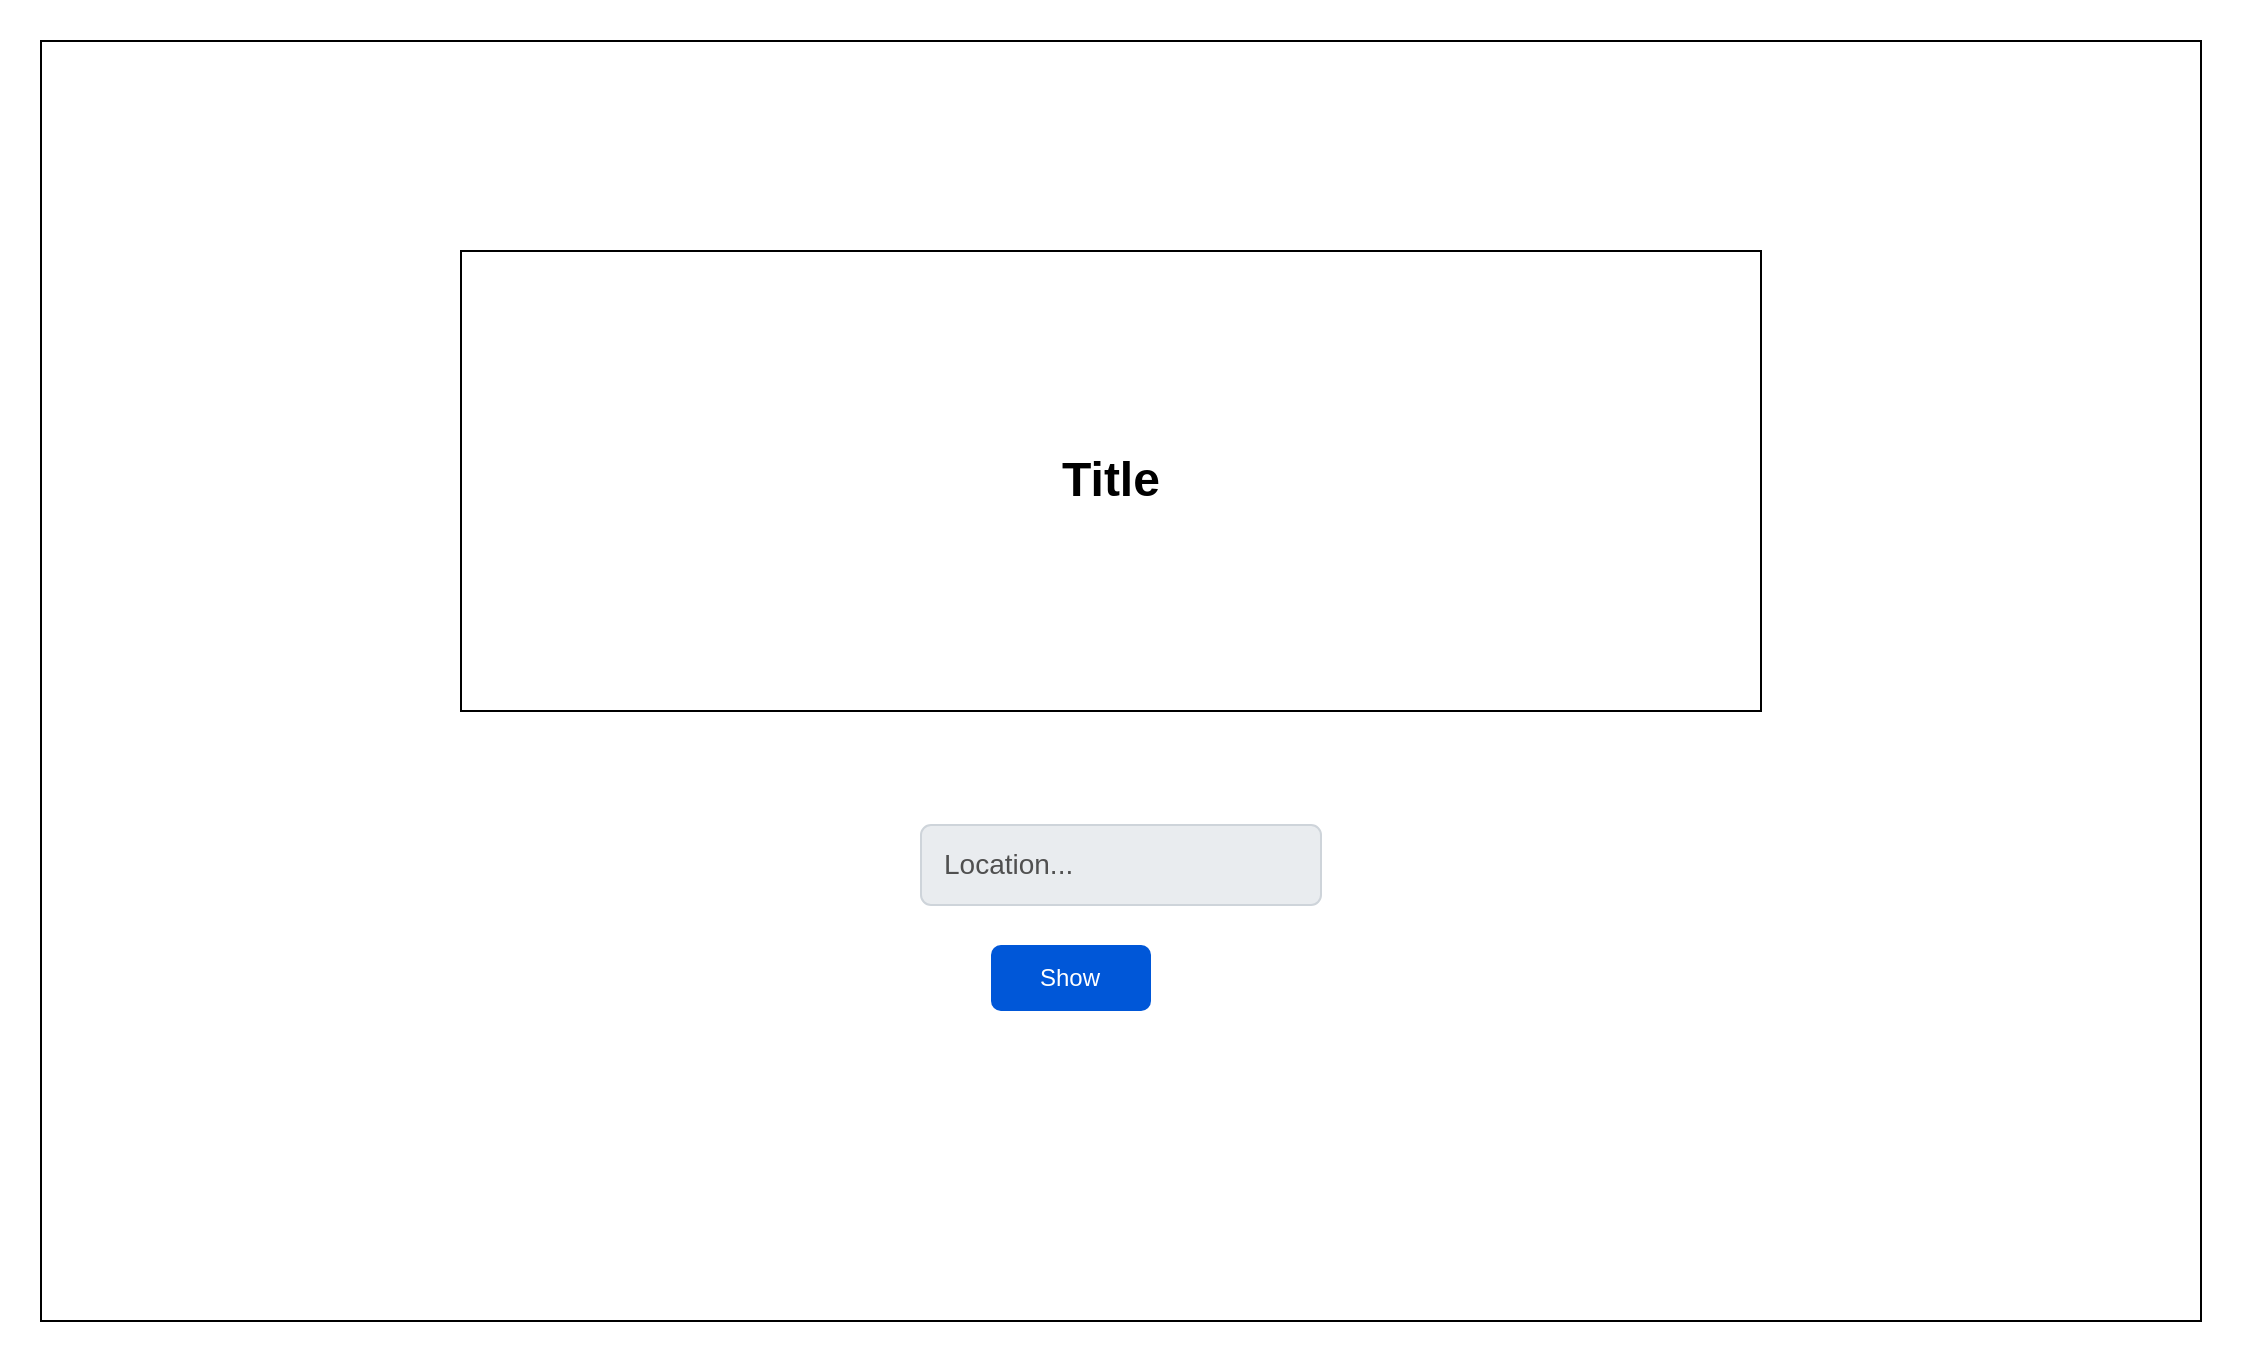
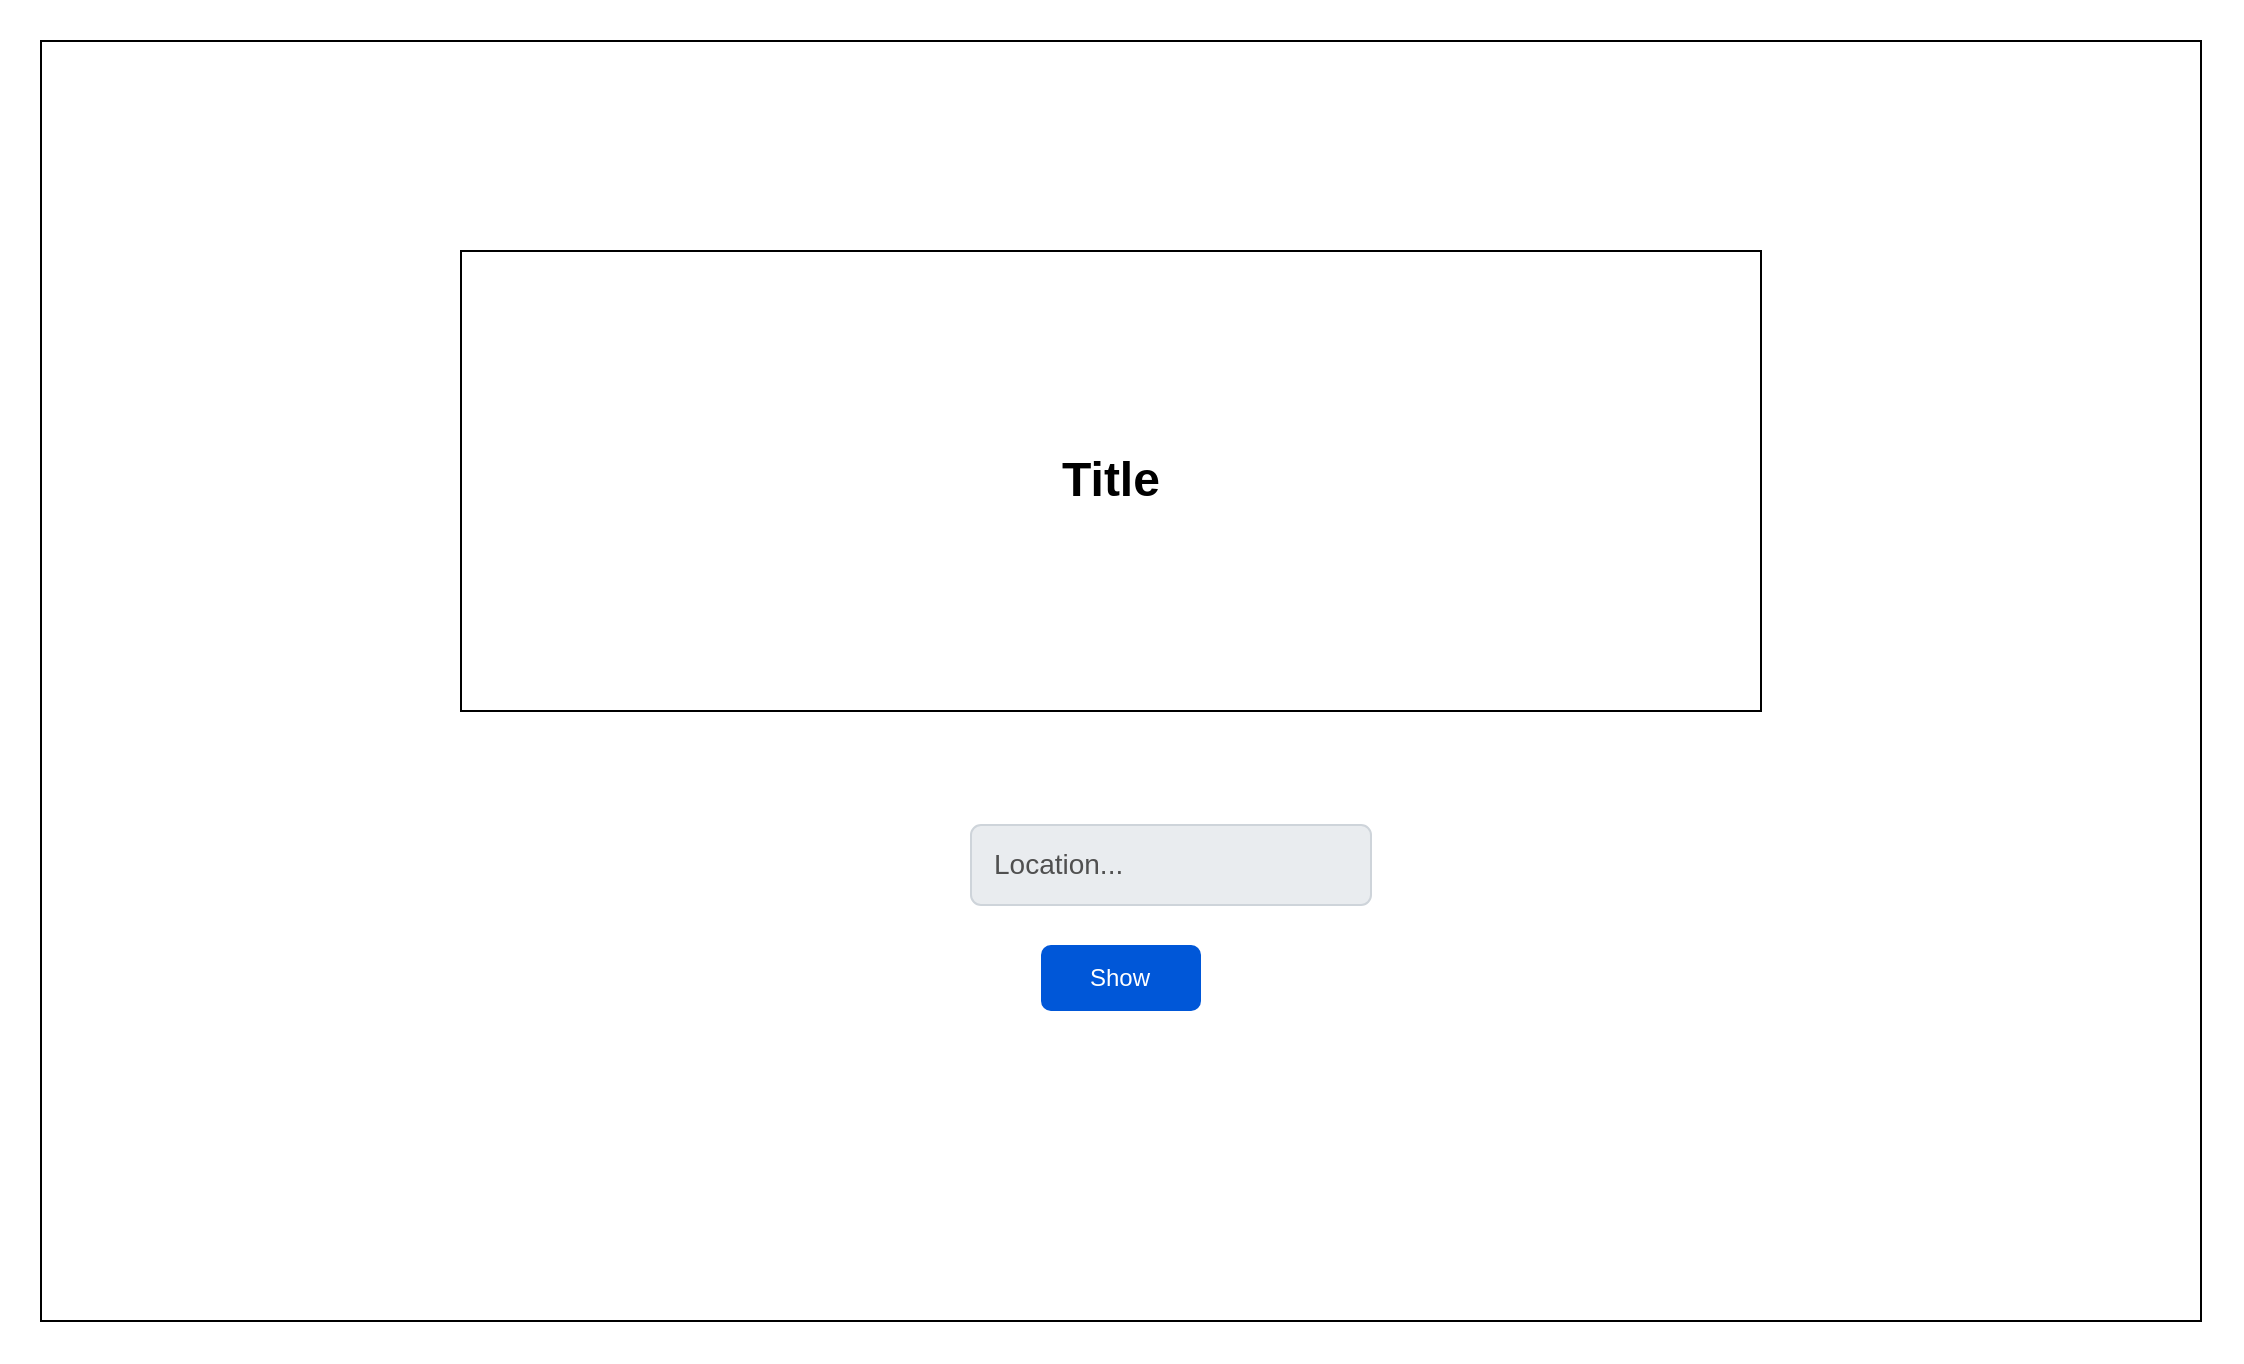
node "Location...": moved (1121, 865) -> (1171, 865)
node "Show": moved (1071, 978) -> (1121, 978)
